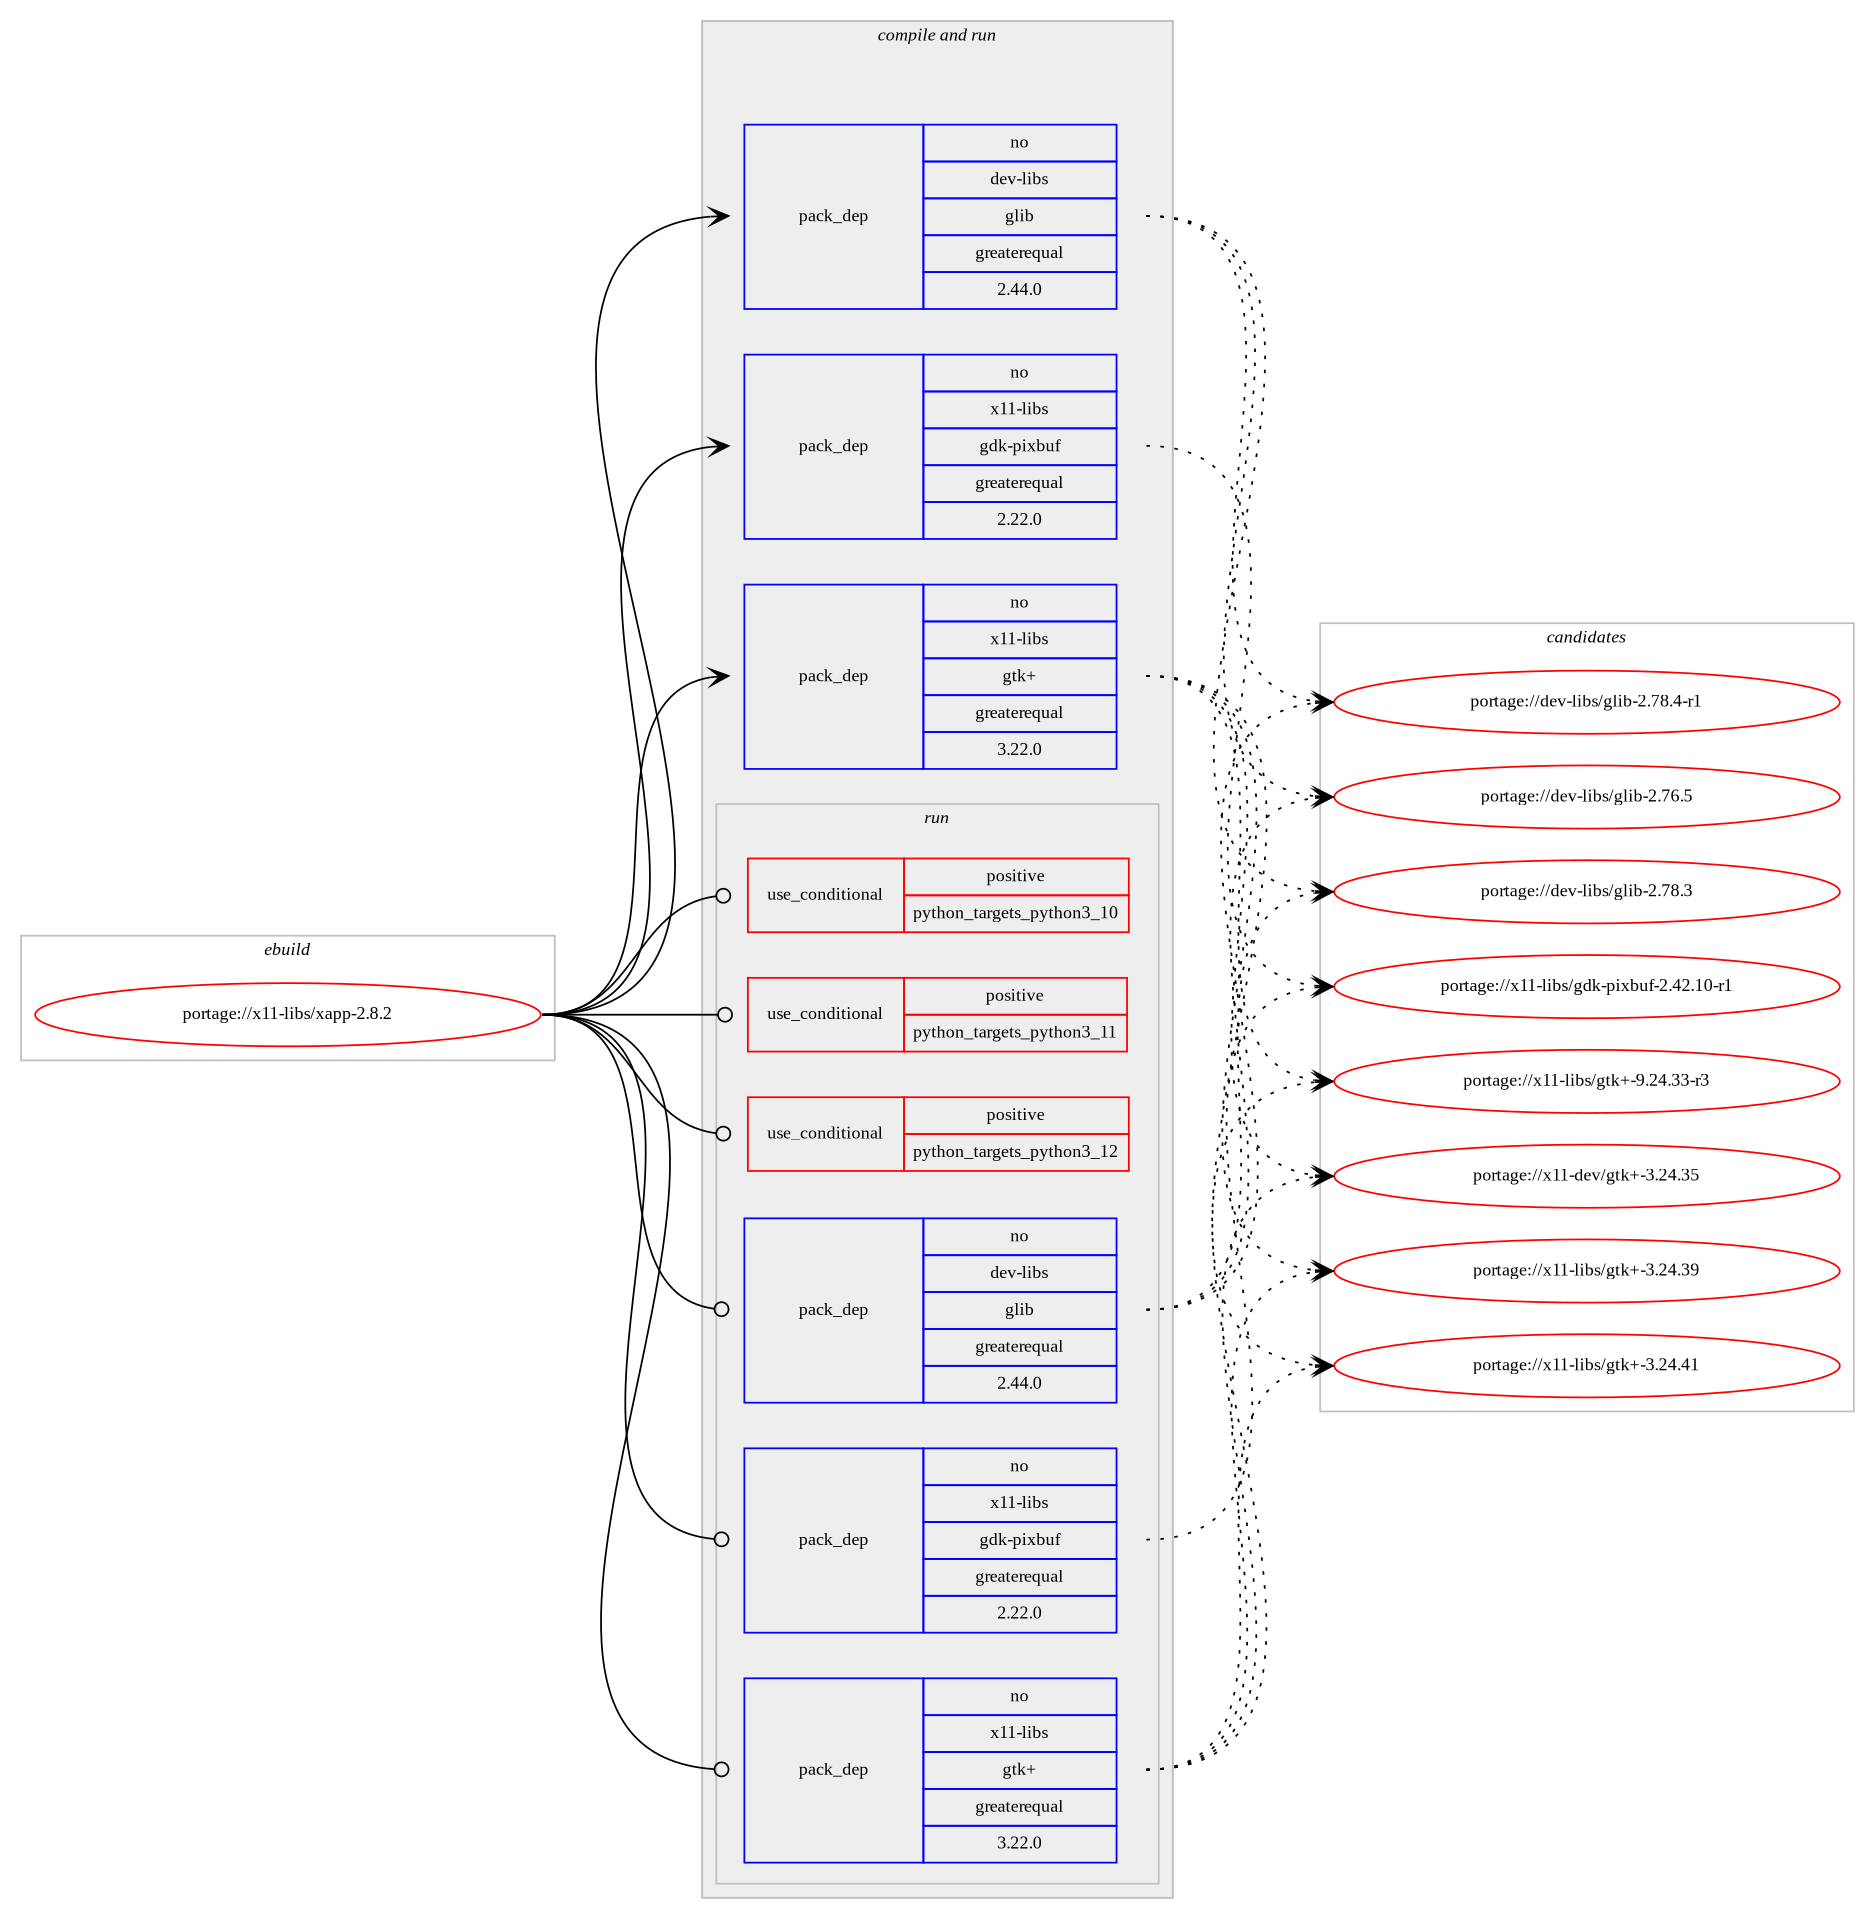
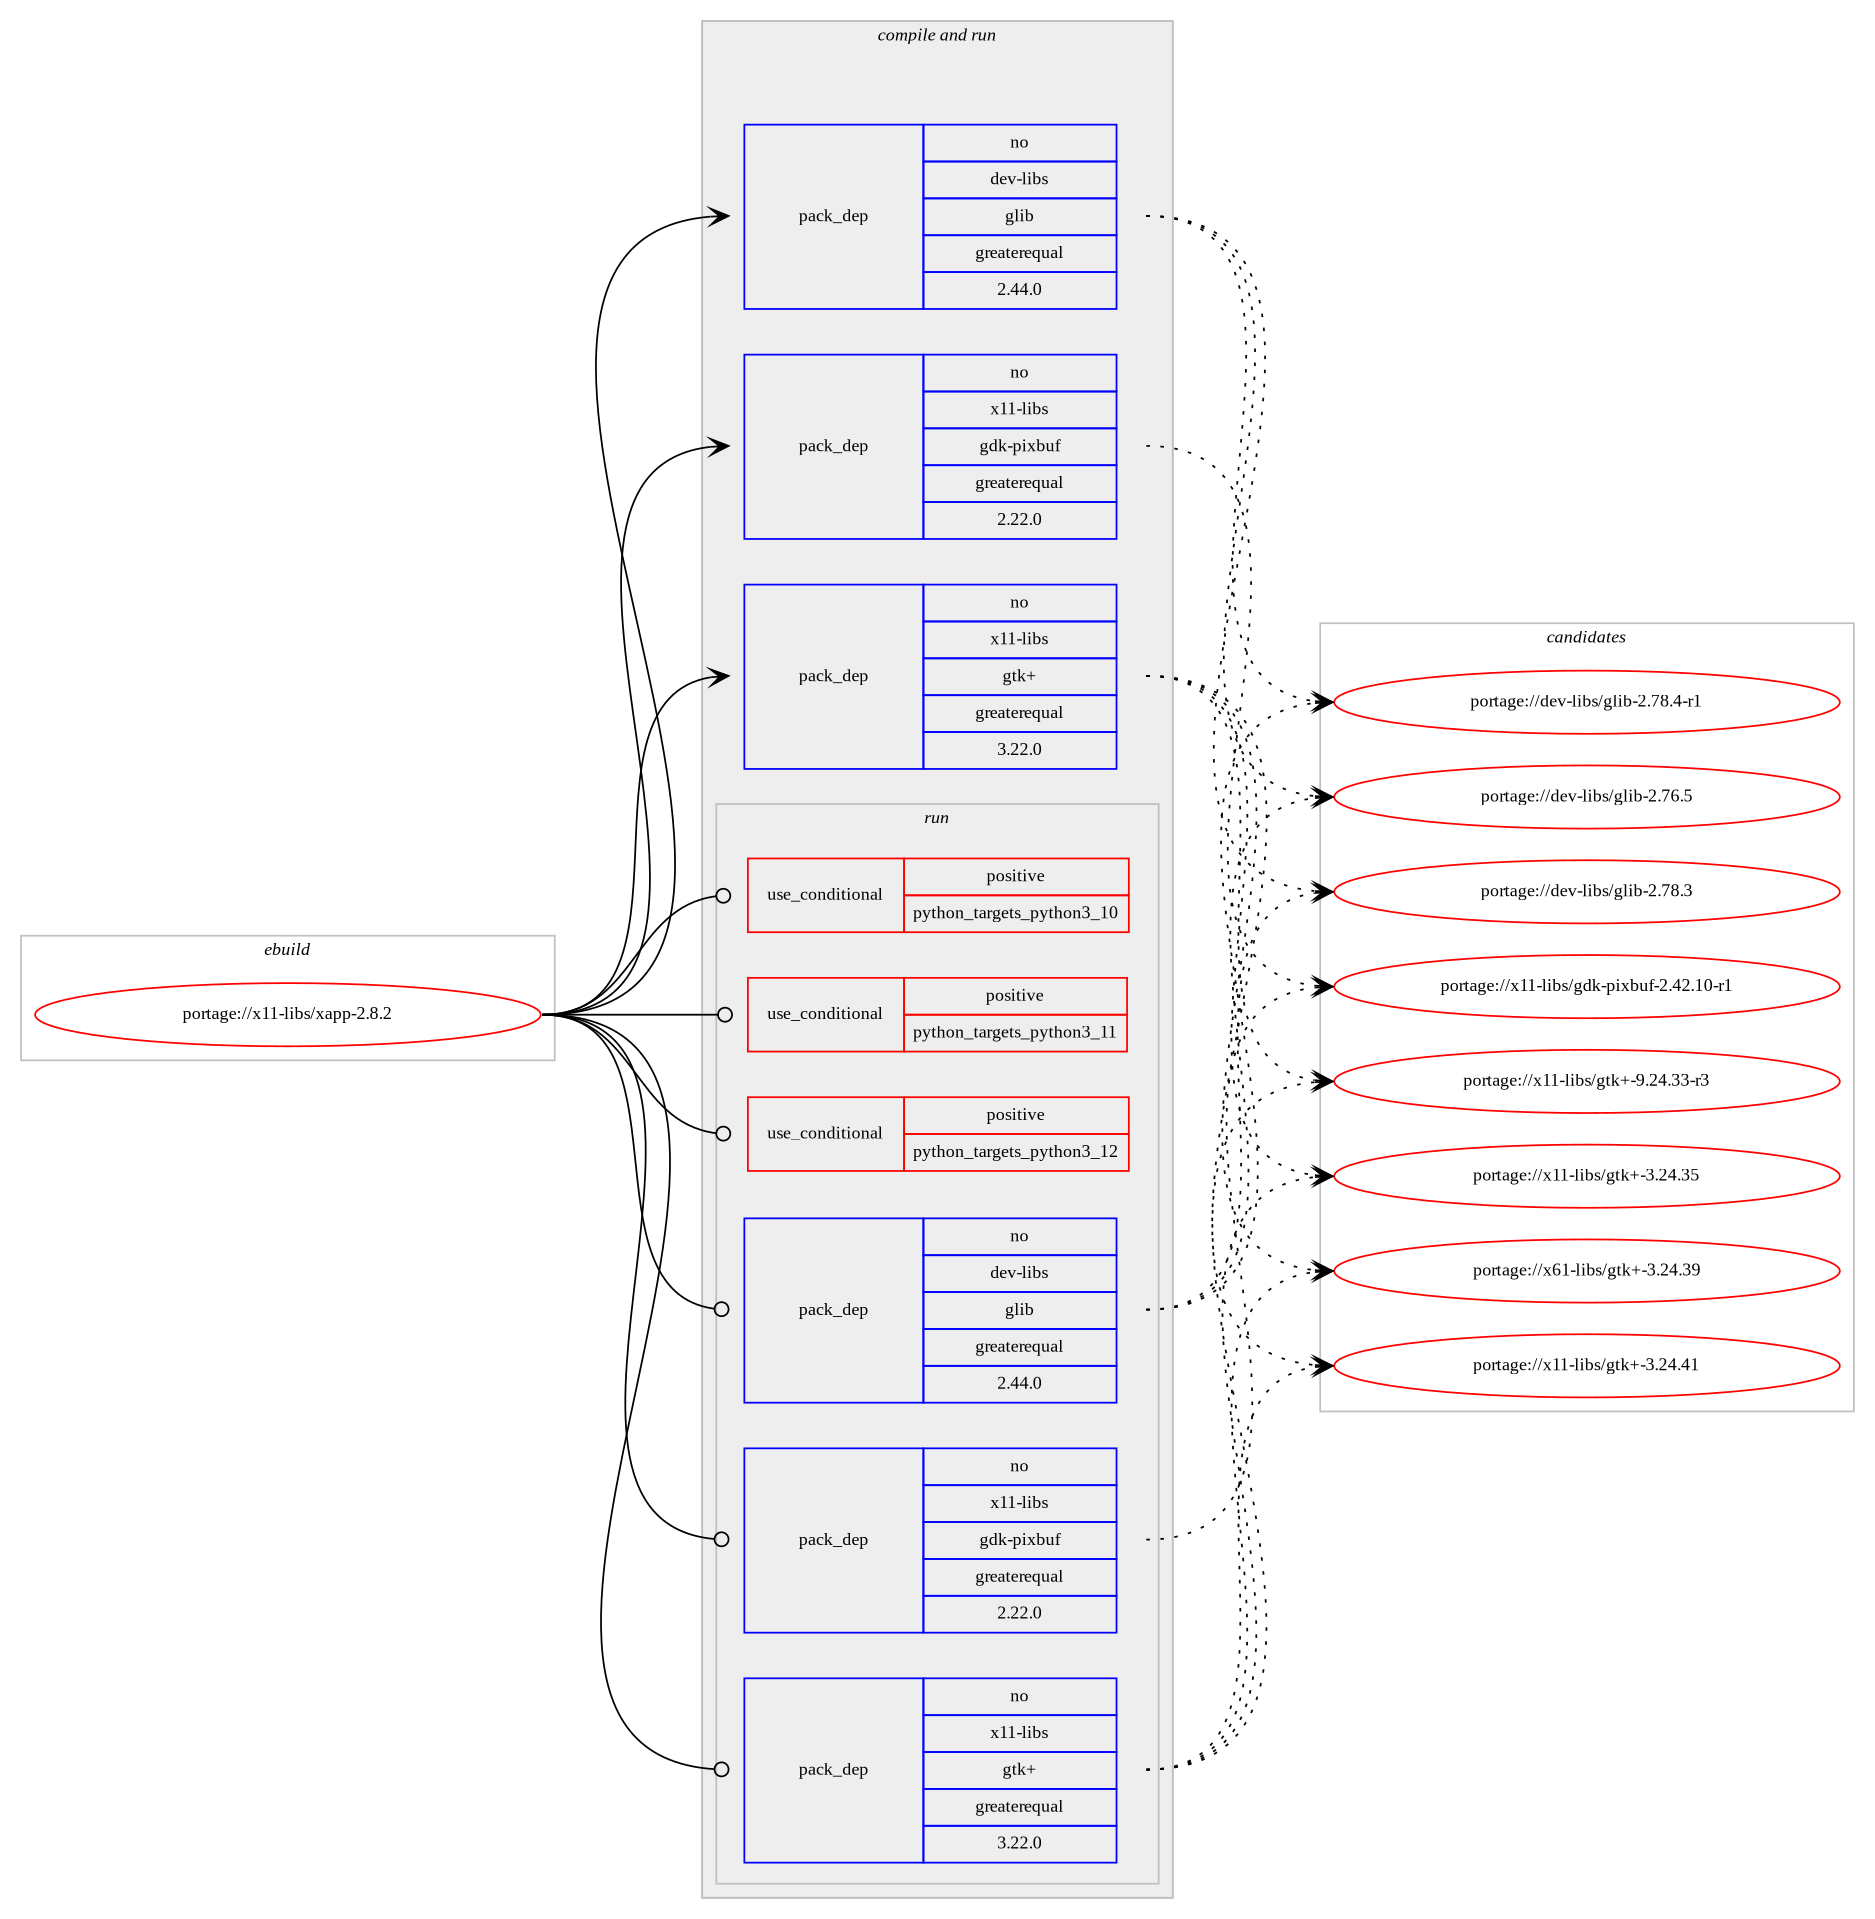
node "portage://x11-dev/gtk+-3.24.35": label "portage://x11-dev/gtk+-3.24.35" -> "portage://x11-libs/gtk+-3.24.35"
node "portage://x11-libs/gtk+-3.24.39": label "portage://x11-libs/gtk+-3.24.39" -> "portage://x61-libs/gtk+-3.24.39"
